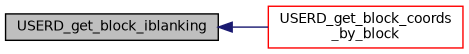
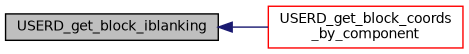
node "USERD_get_block_coords _by_block": label "USERD_get_block_coords _by_block" -> "USERD_get_block_coords _by_component"
